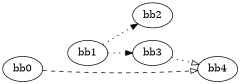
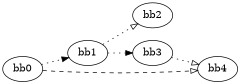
edge "bb1" -> "bb2": arrowhead normal -> onormal
edge "bb0" -> "bb1": added
